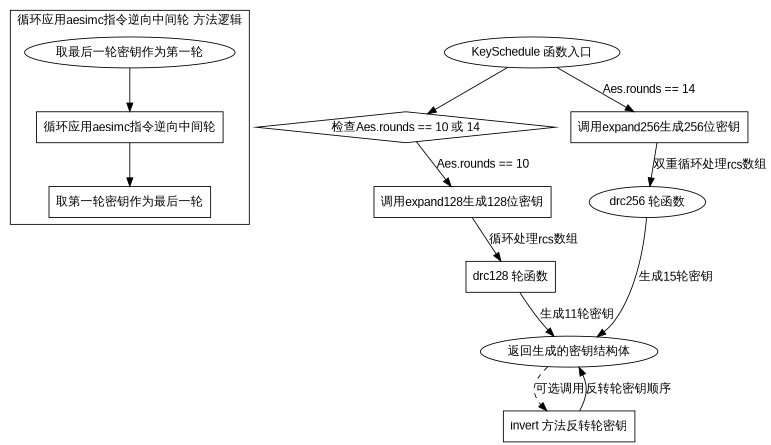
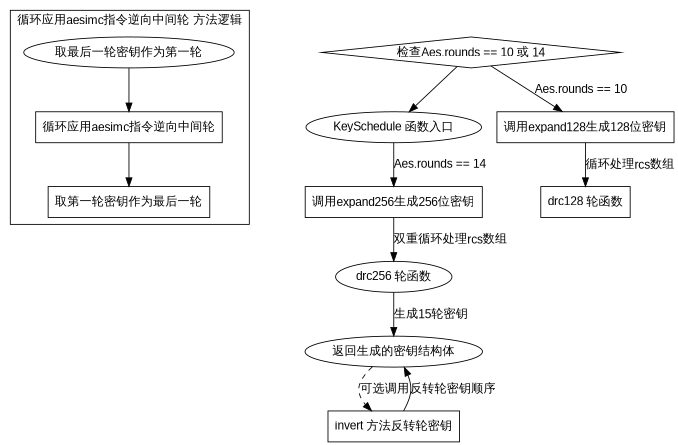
edge "KeySchedule 函数入口" -> "检查Aes.rounds == 10 或 14": reversed
edge "drc128 轮函数" -> "返回生成的密钥结构体": removed, label "生成11轮密钥"
